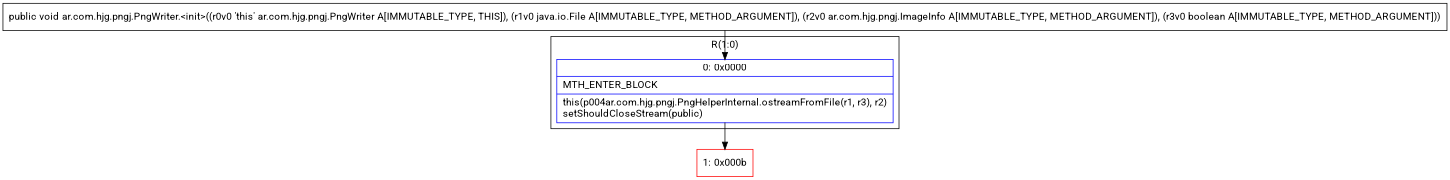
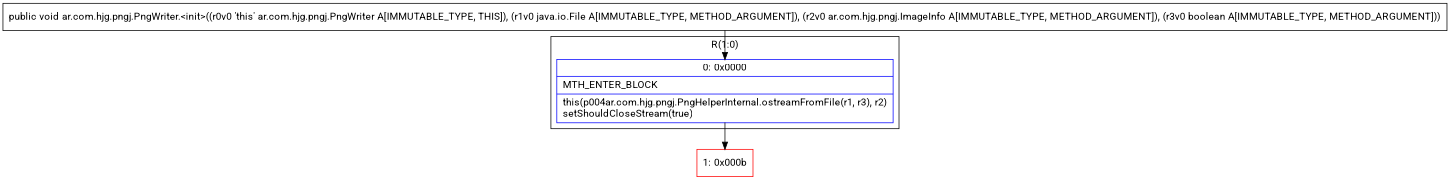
node "0: 0x0000": text "setShouldCloseStream(public)" -> "setShouldCloseStream(true)"
